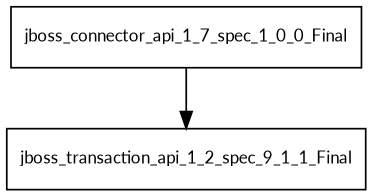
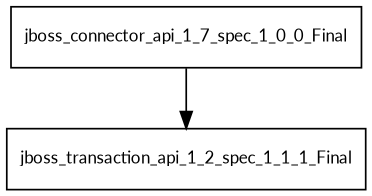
node "jboss_transaction_api_1_2_spec_9_1_1_Final": label "jboss_transaction_api_1_2_spec_9_1_1_Final" -> "jboss_transaction_api_1_2_spec_1_1_1_Final"
